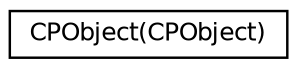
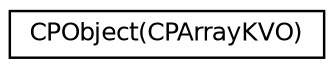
node "CPObject(CPObject)": label "CPObject(CPObject)" -> "CPObject(CPArrayKVO)"
